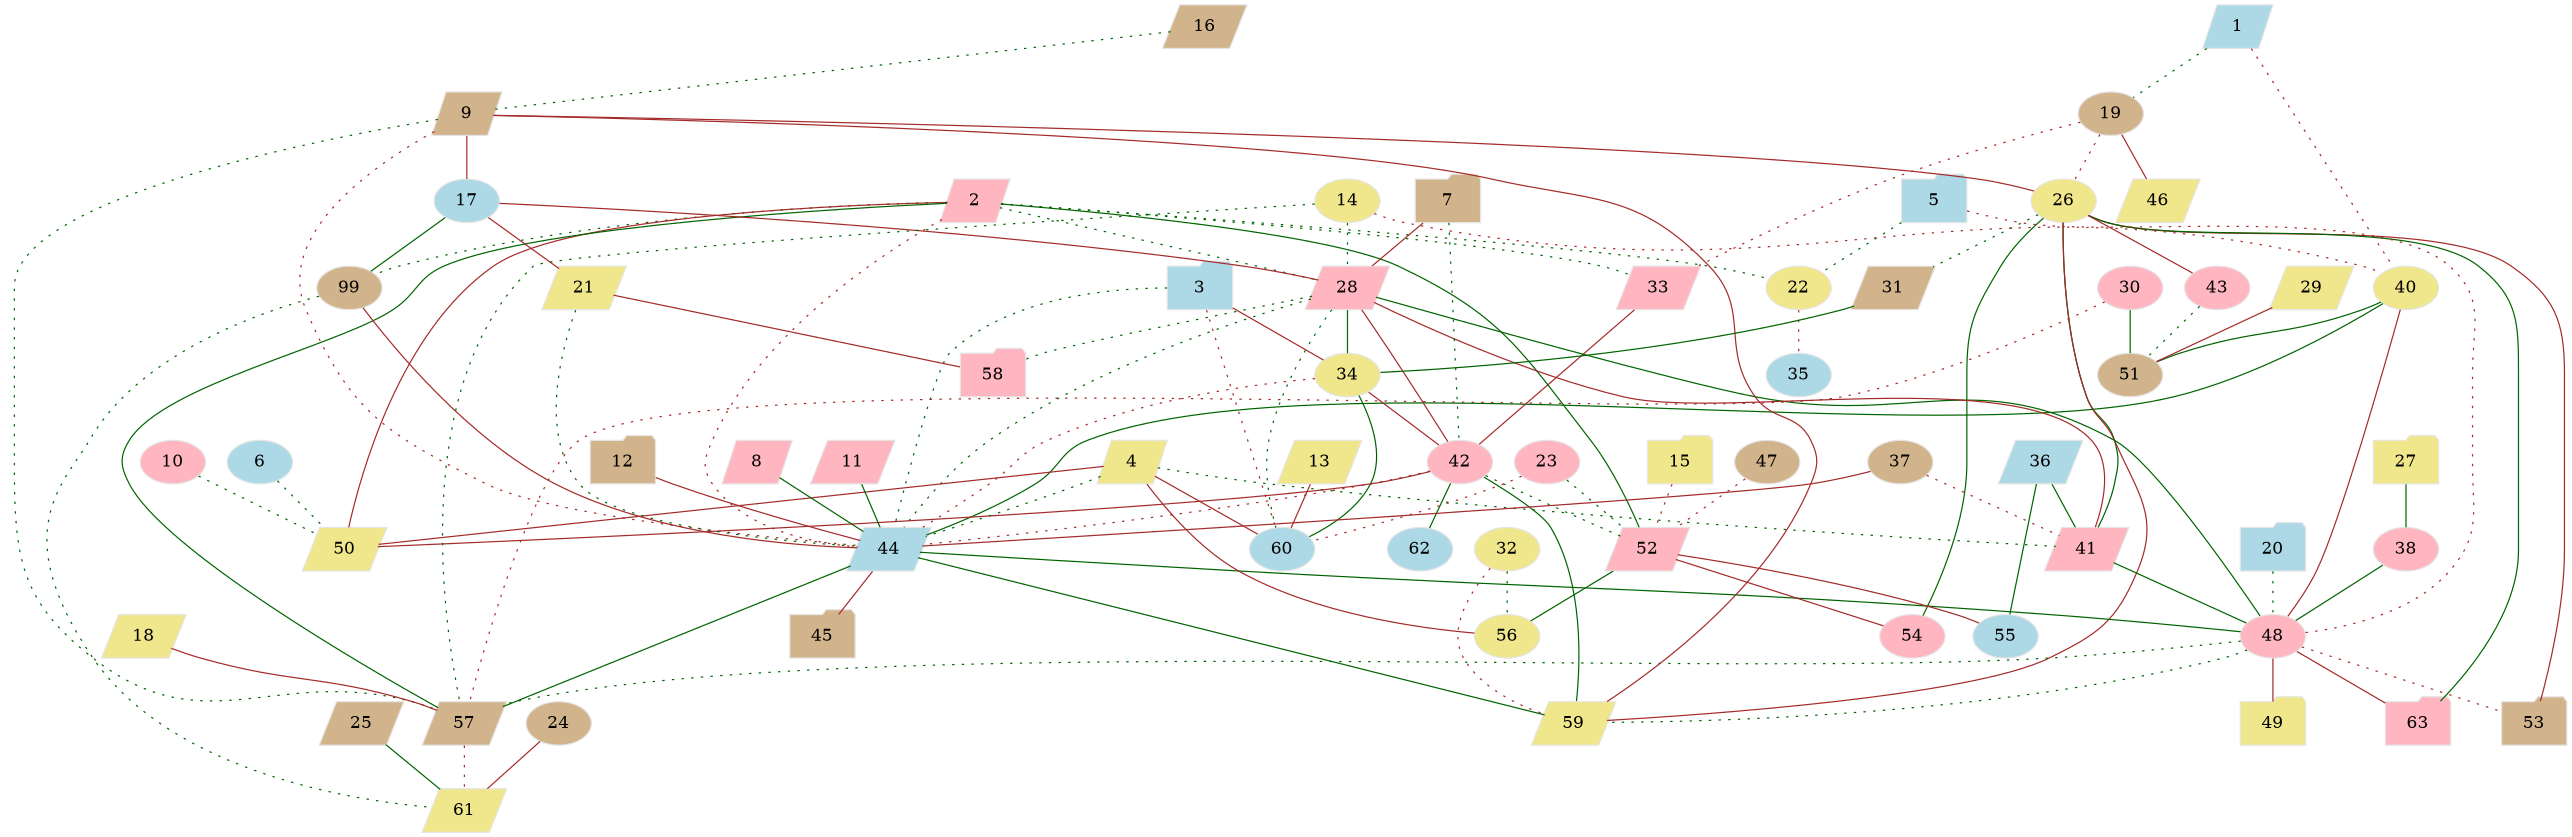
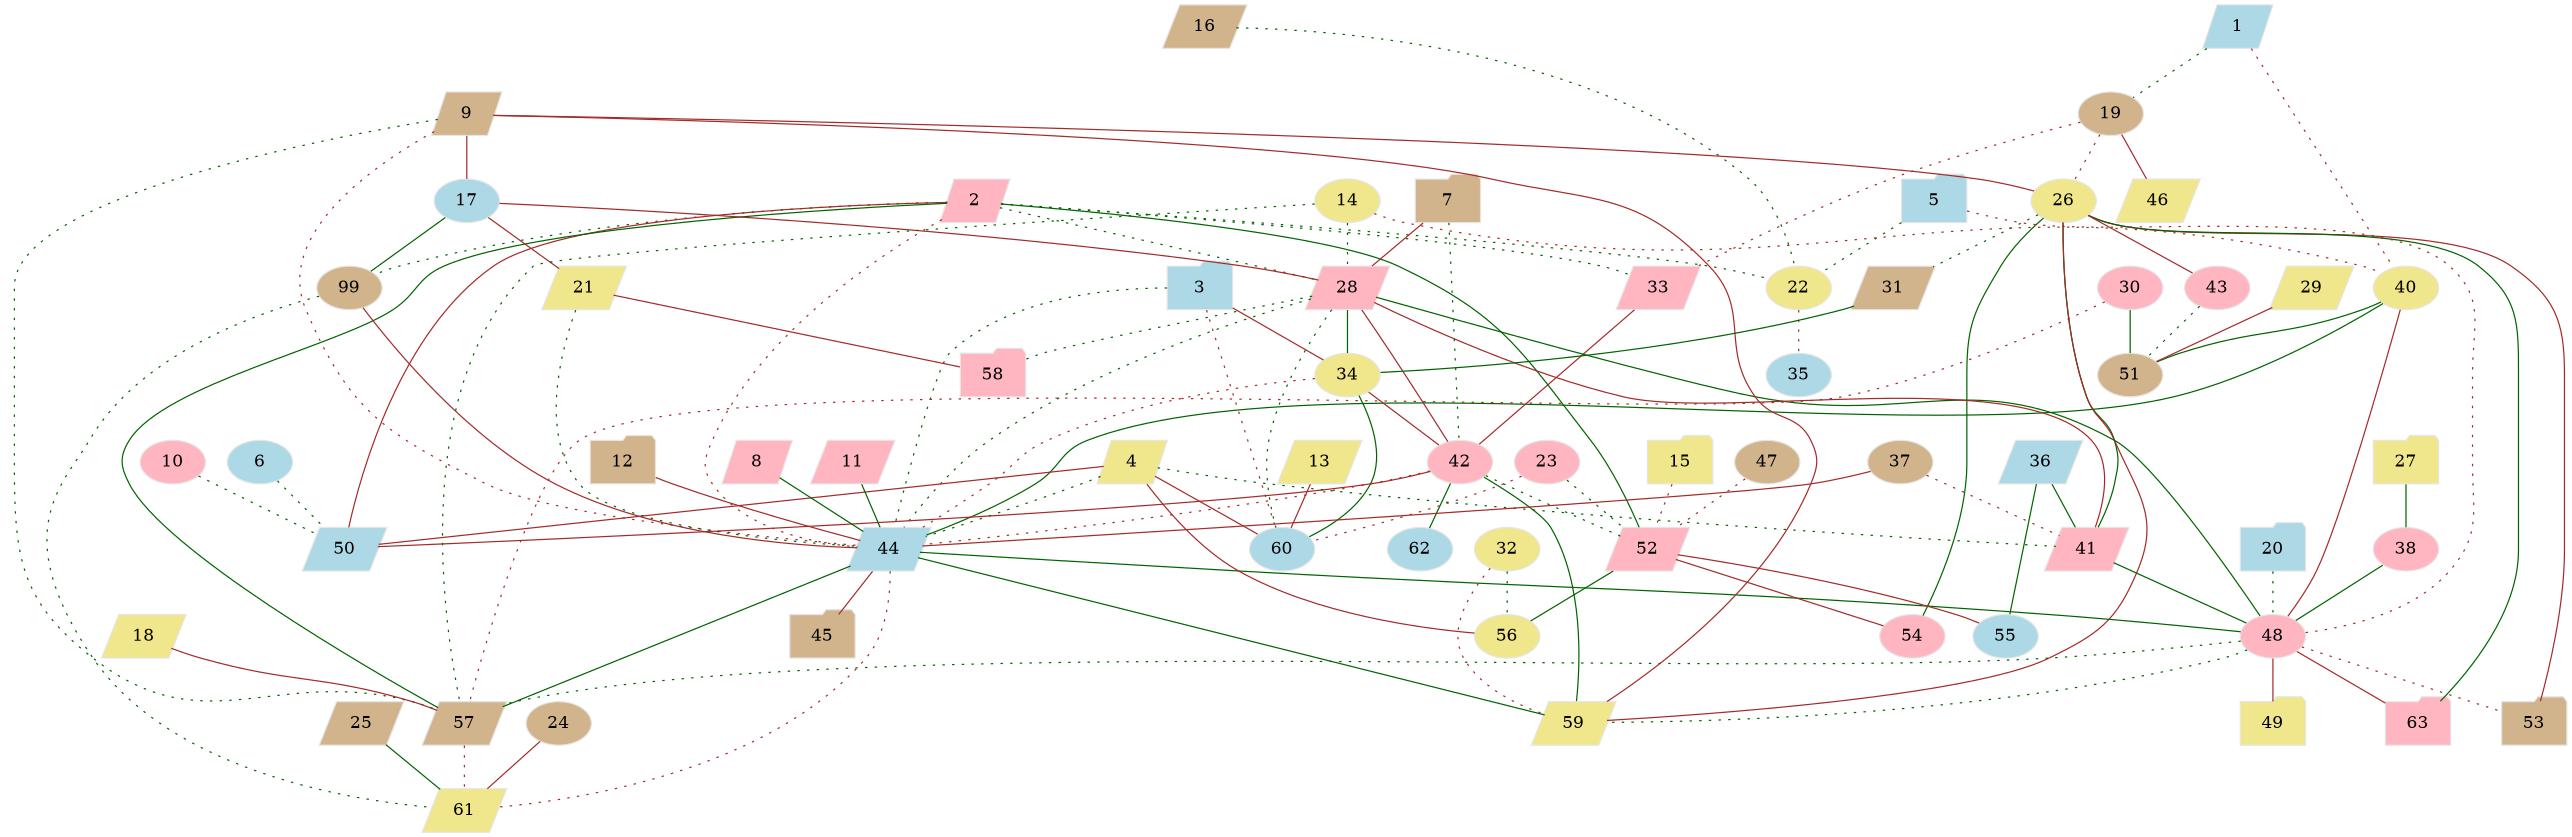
edge "16" -- "9": now "16" -- "22"
node "50": fillcolor khaki -> lightblue
edge "44" -- "61": added
